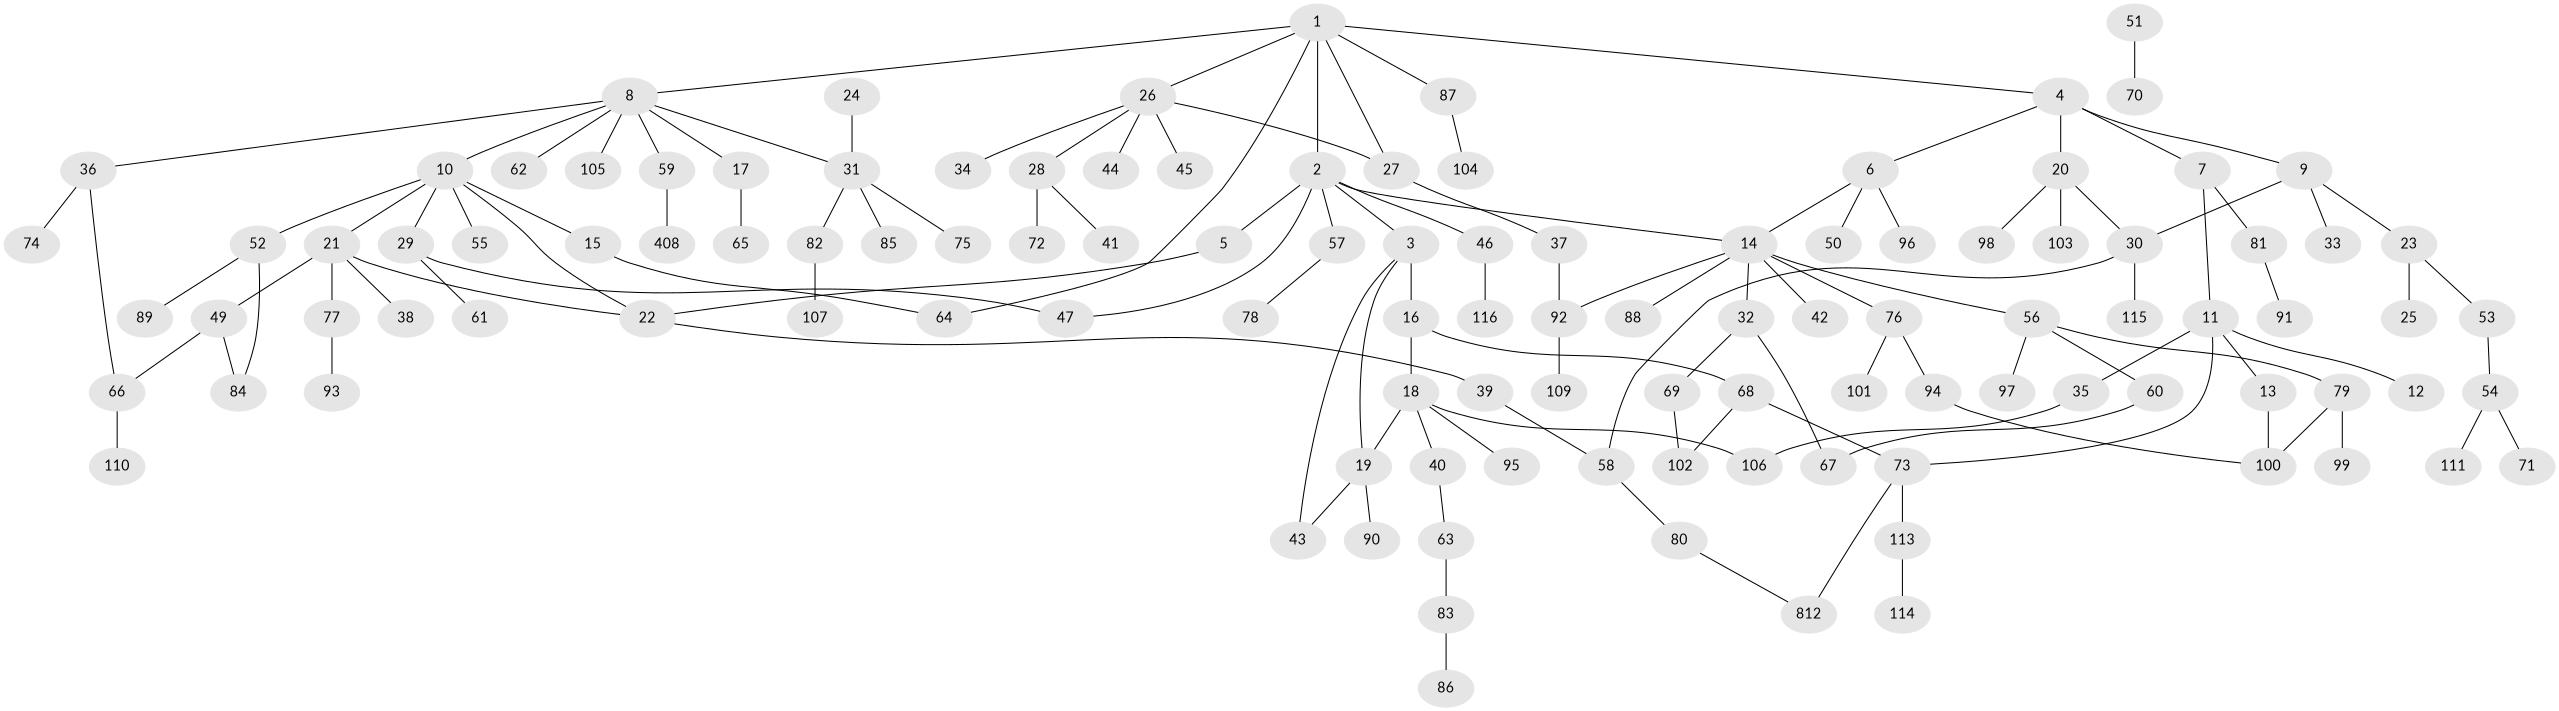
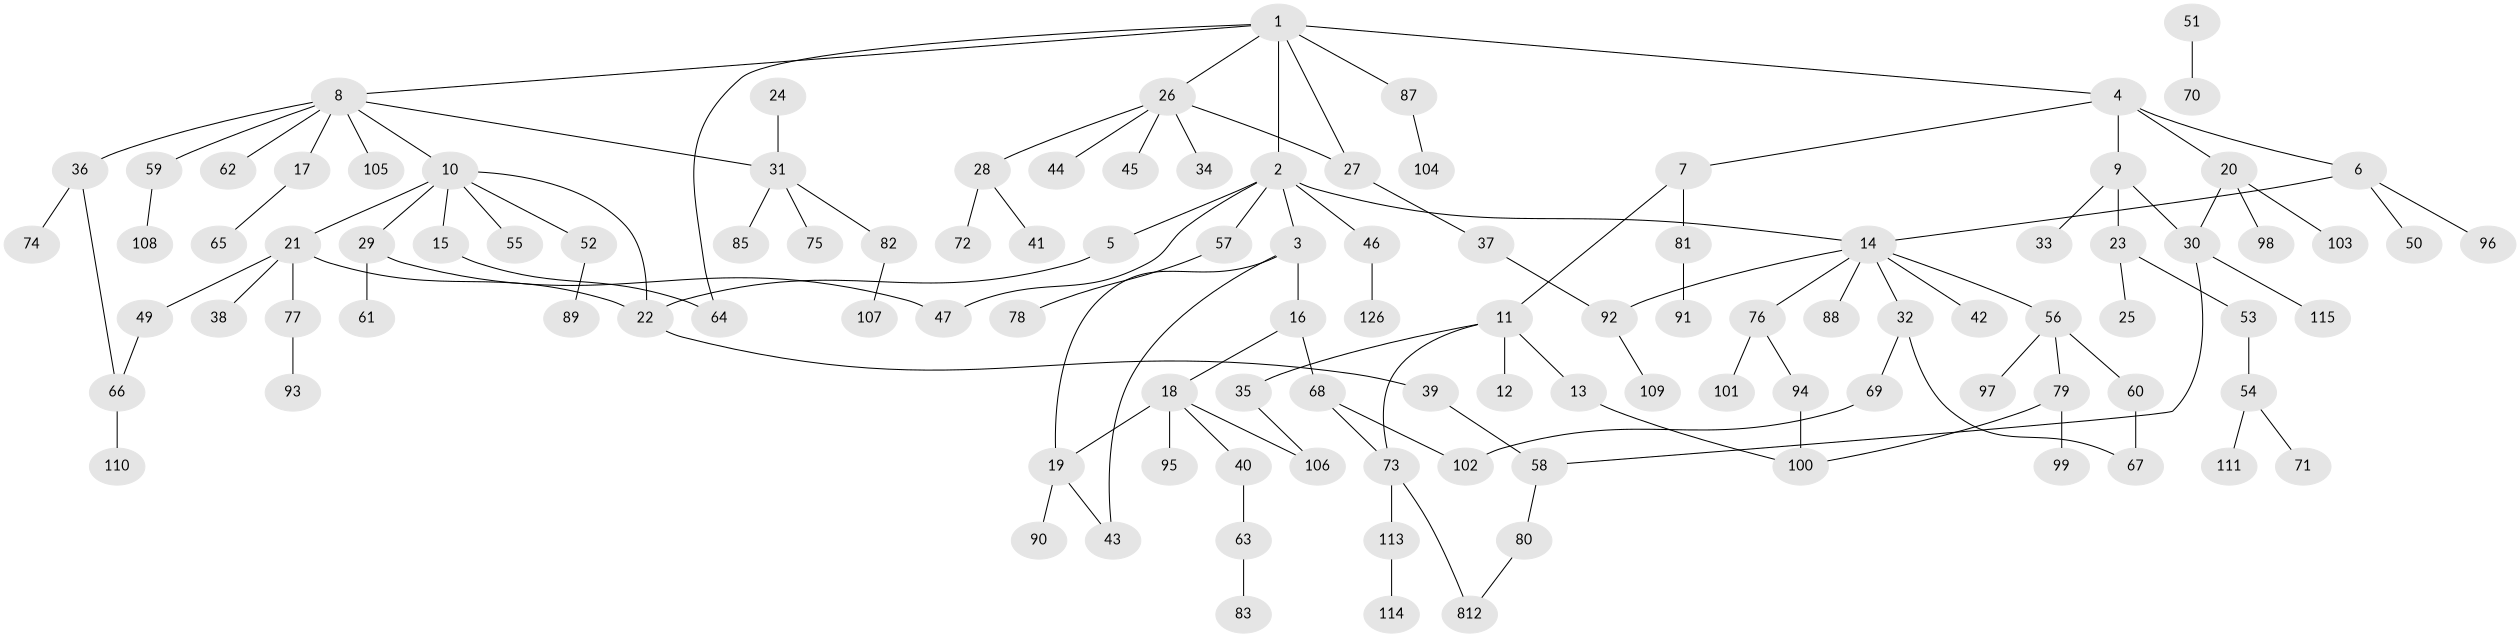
node "408": label "408" -> "108"
node "116": label "116" -> "126"
node "84": removed
node "86": removed
